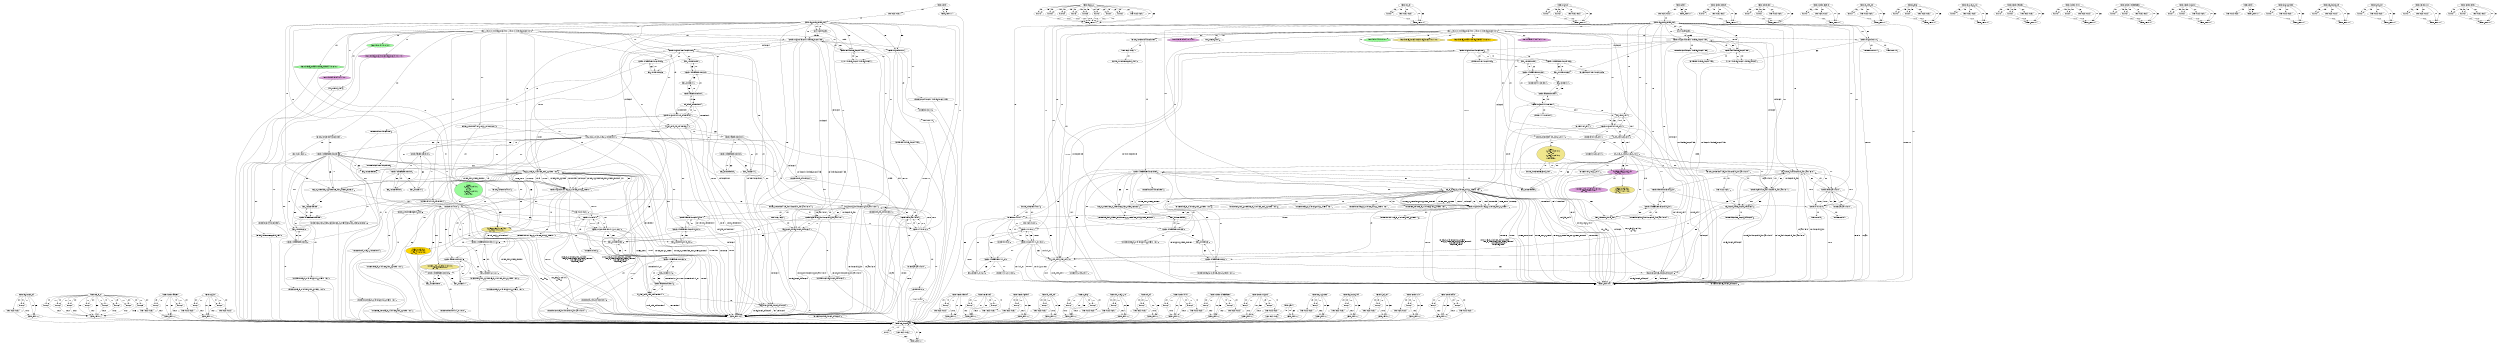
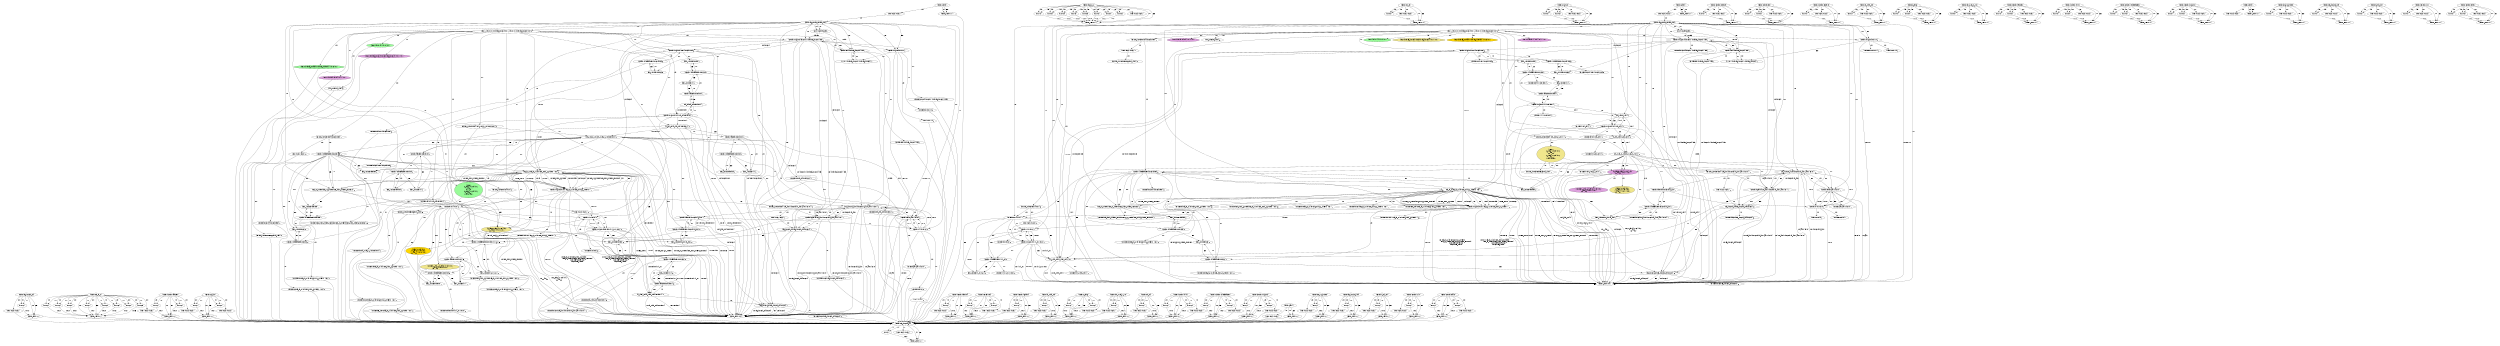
edge "(sock_net,sock_net(asoc->base.sk))" -> "(bh_lock_sock,bh_lock_sock(asoc->base.sk))": now "(<operator>.assignment,*net = sock_net(asoc->base.sk))" -> "(bh_lock_sock,bh_lock_sock(asoc->base.sk))"
